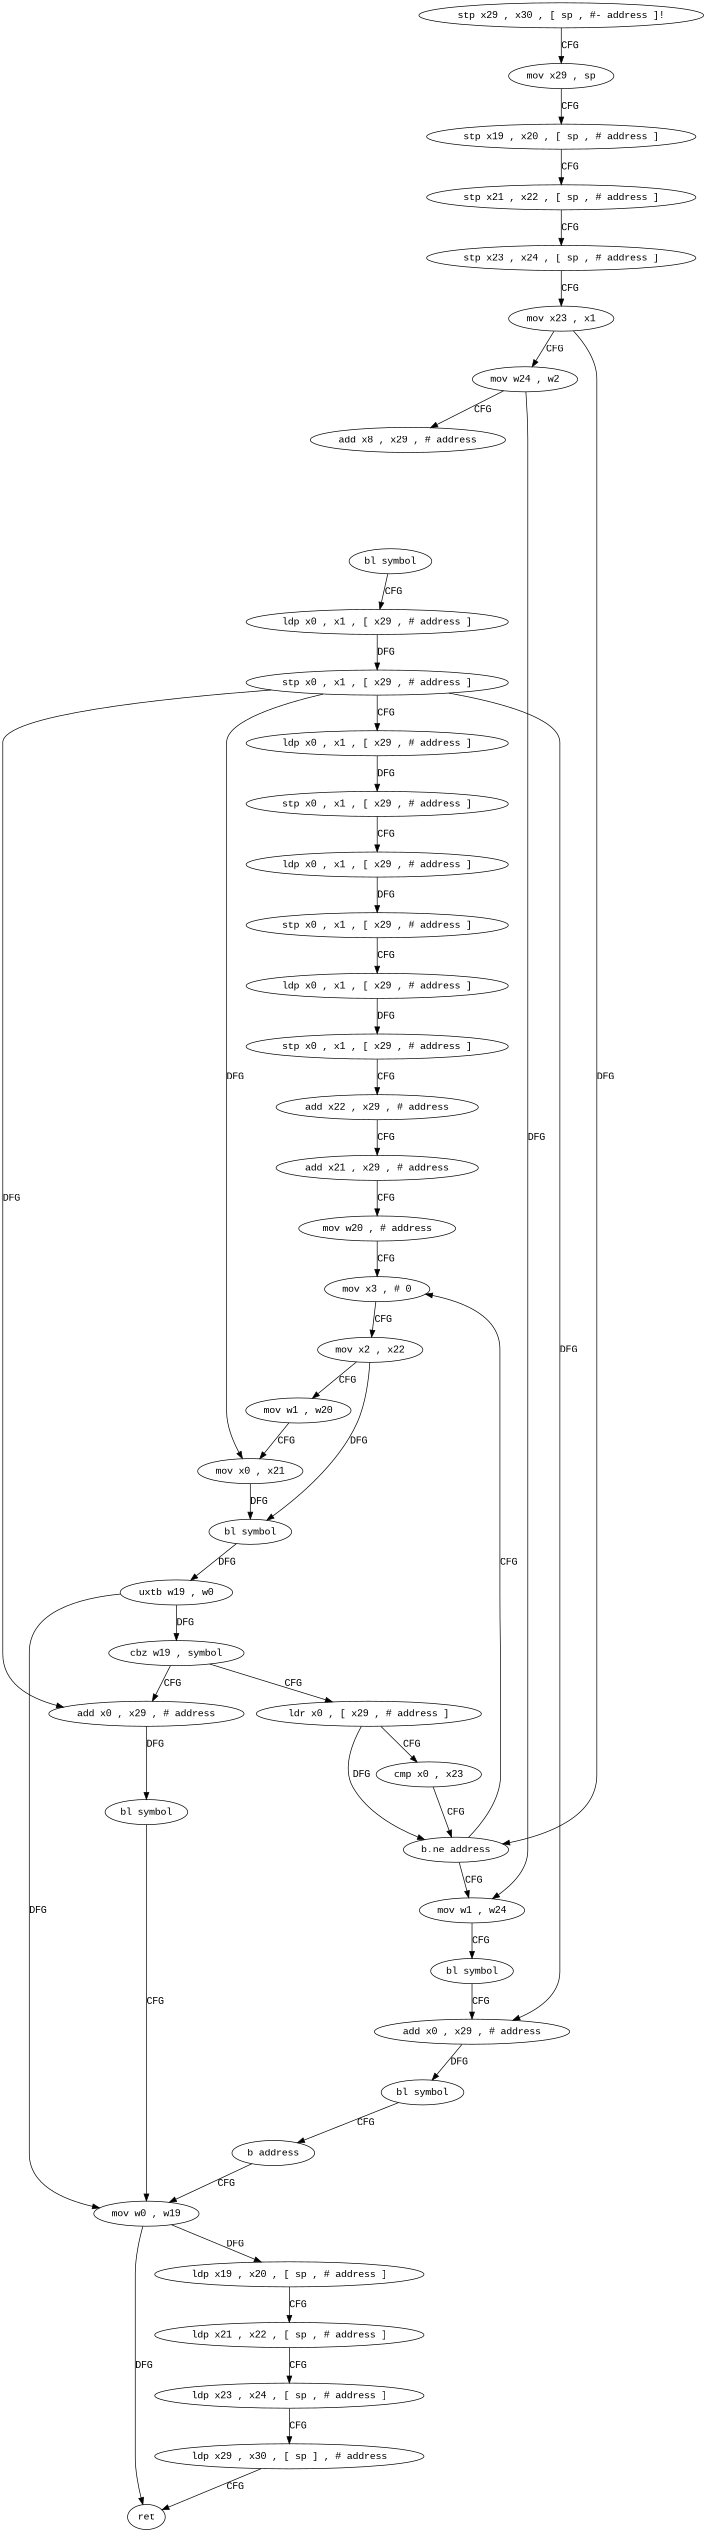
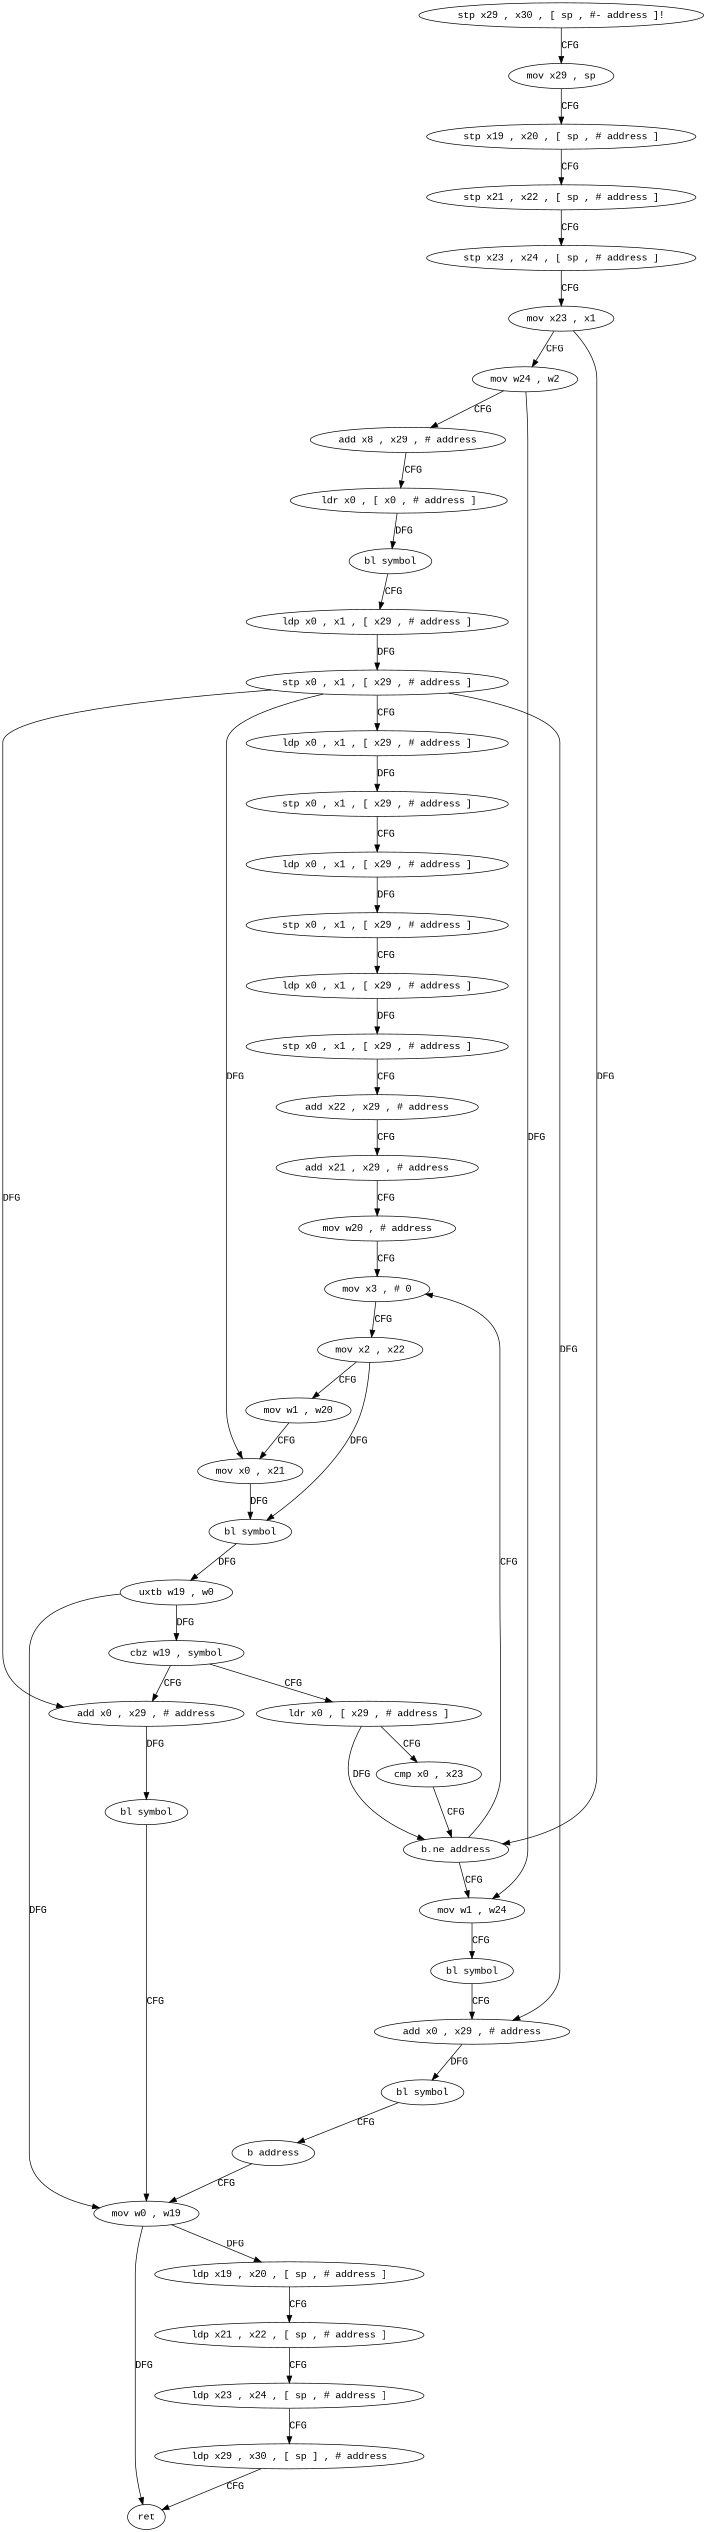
node "ldr x0 , [ x0 , # address ]": added
